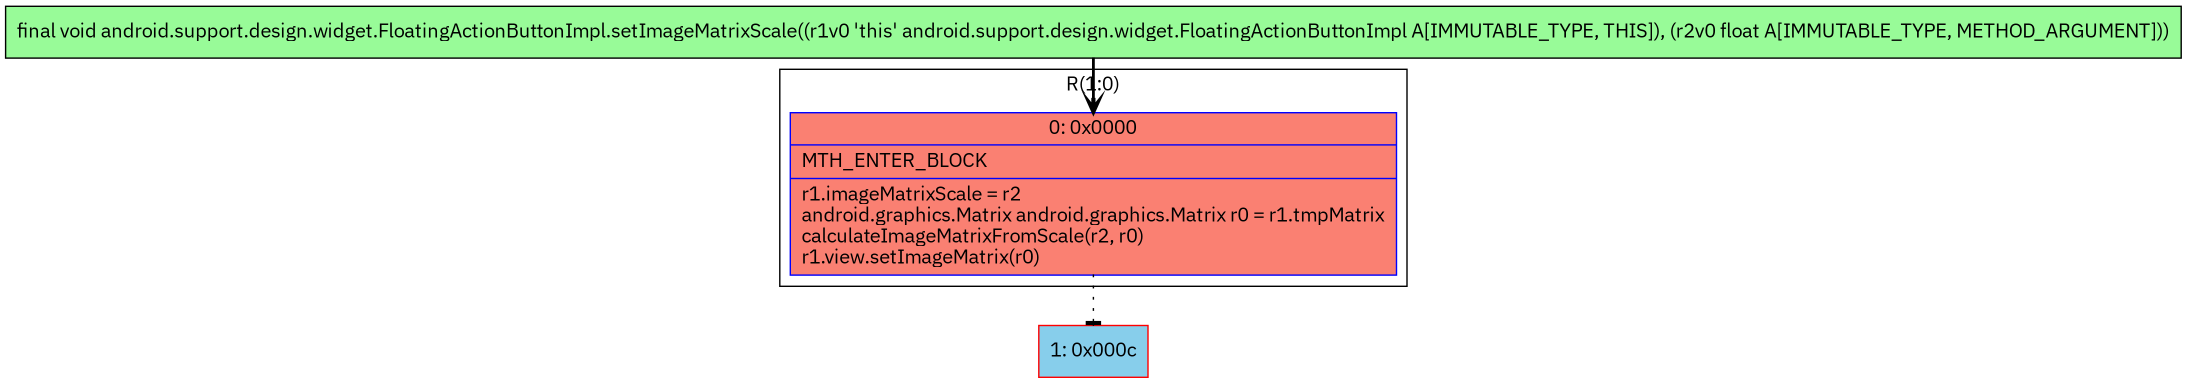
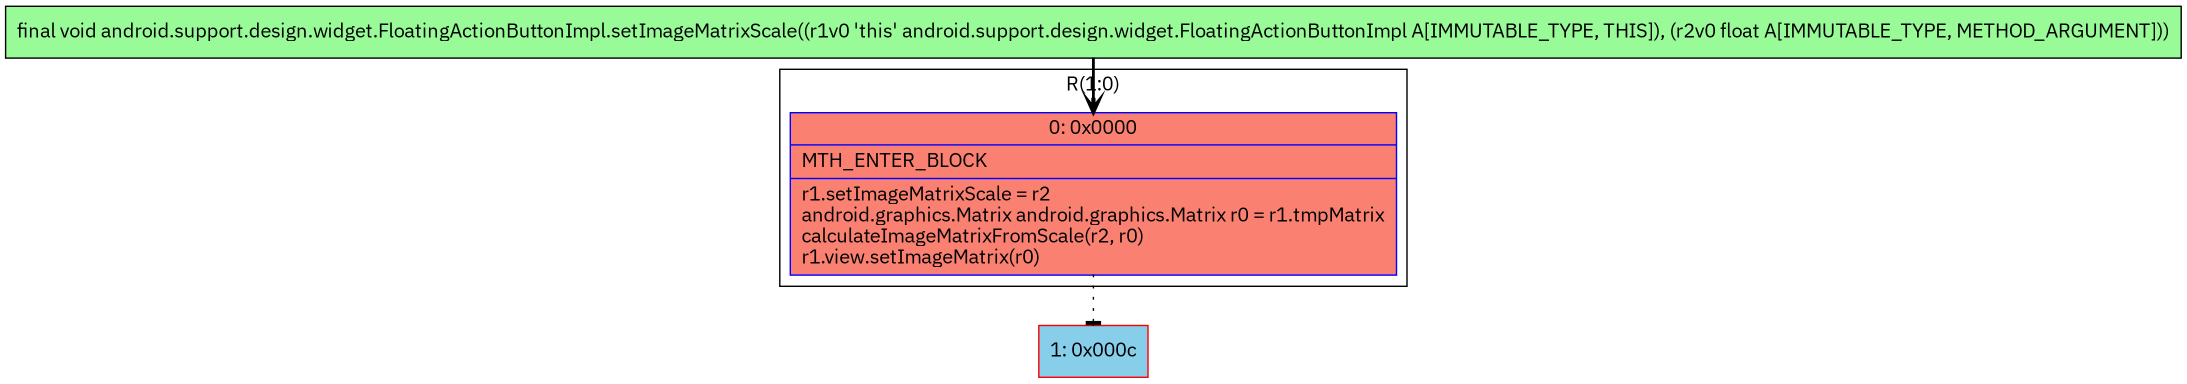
node "0: 0x0000": text "r1.imageMatrixScale = r2" -> "r1.setImageMatrixScale = r2"
